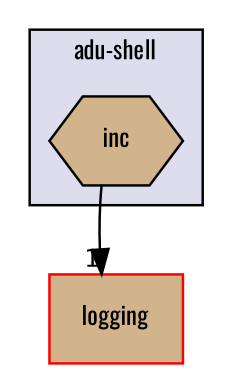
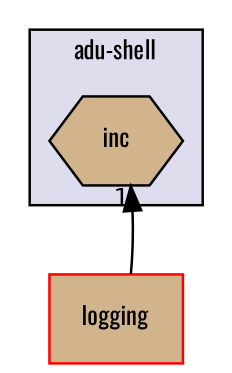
edge "inc" -> "logging": reversed
